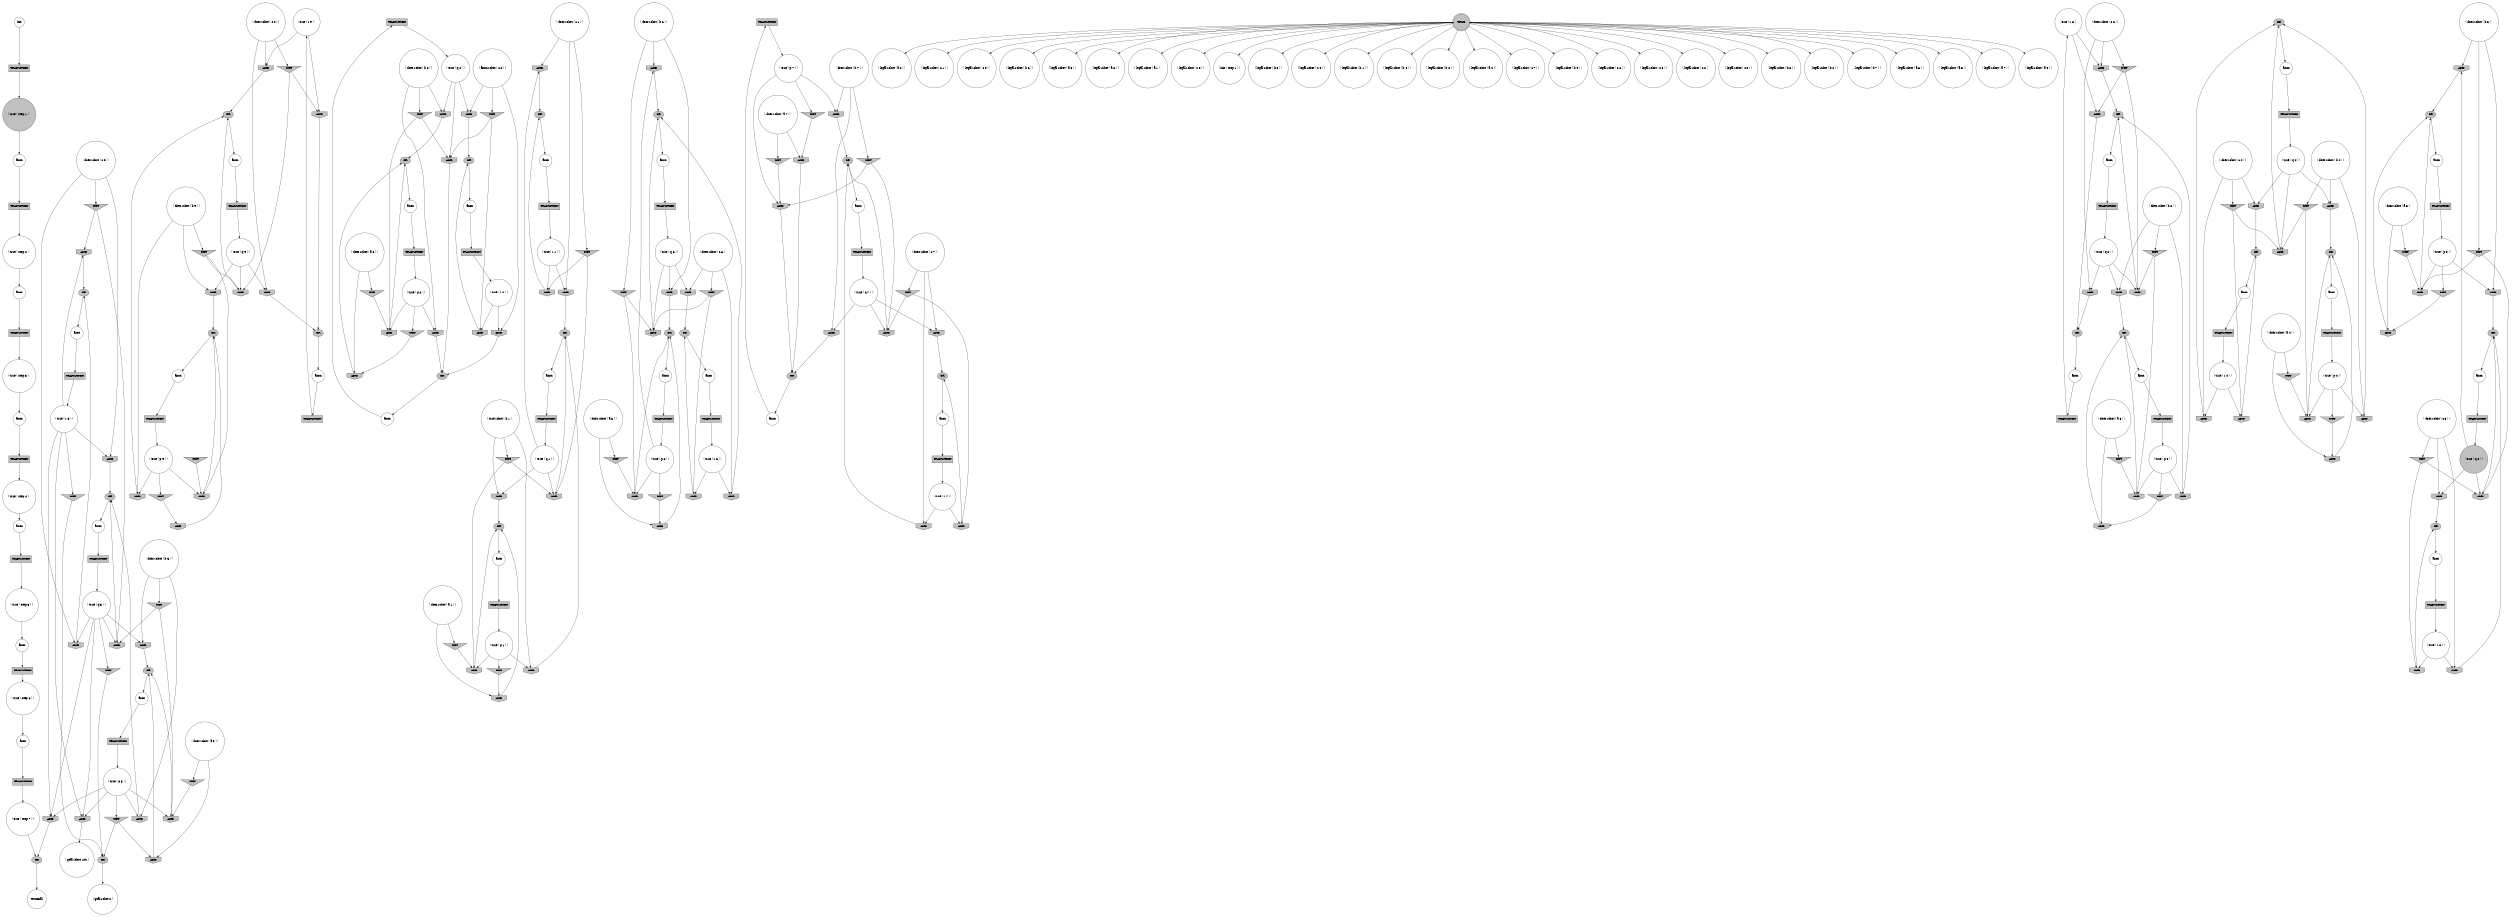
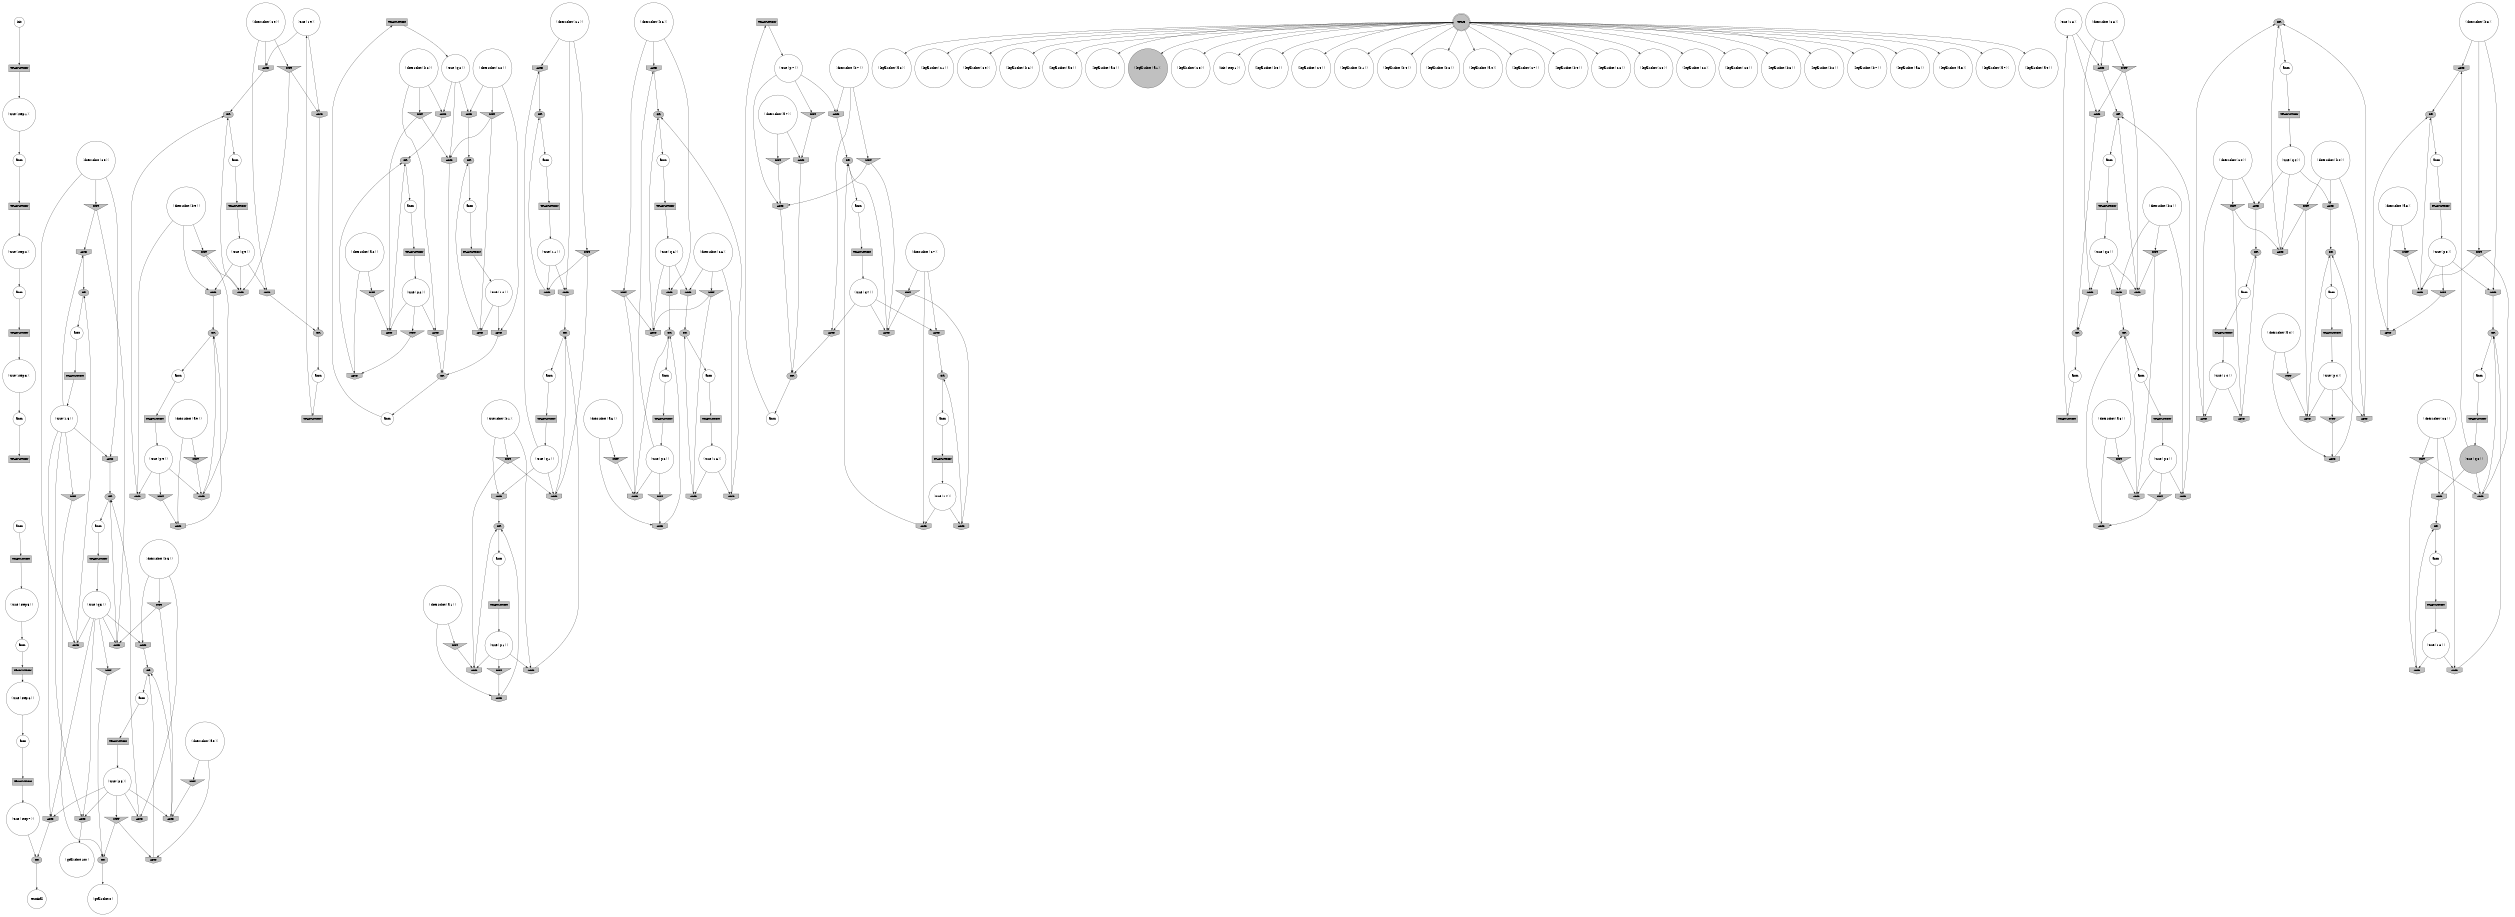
node "( anon robot ( c 2 ) )": label "( anon robot ( c 2 ) )" -> "( does robot ( c 2 ) )"
node "( legal robot ( a 1 ) )": fillcolor white -> grey
node "( true ( step 1 ) )": fillcolor grey -> white
node "( does robot ( a 9 ) )": added
node "( true ( step 4 ) )": removed
